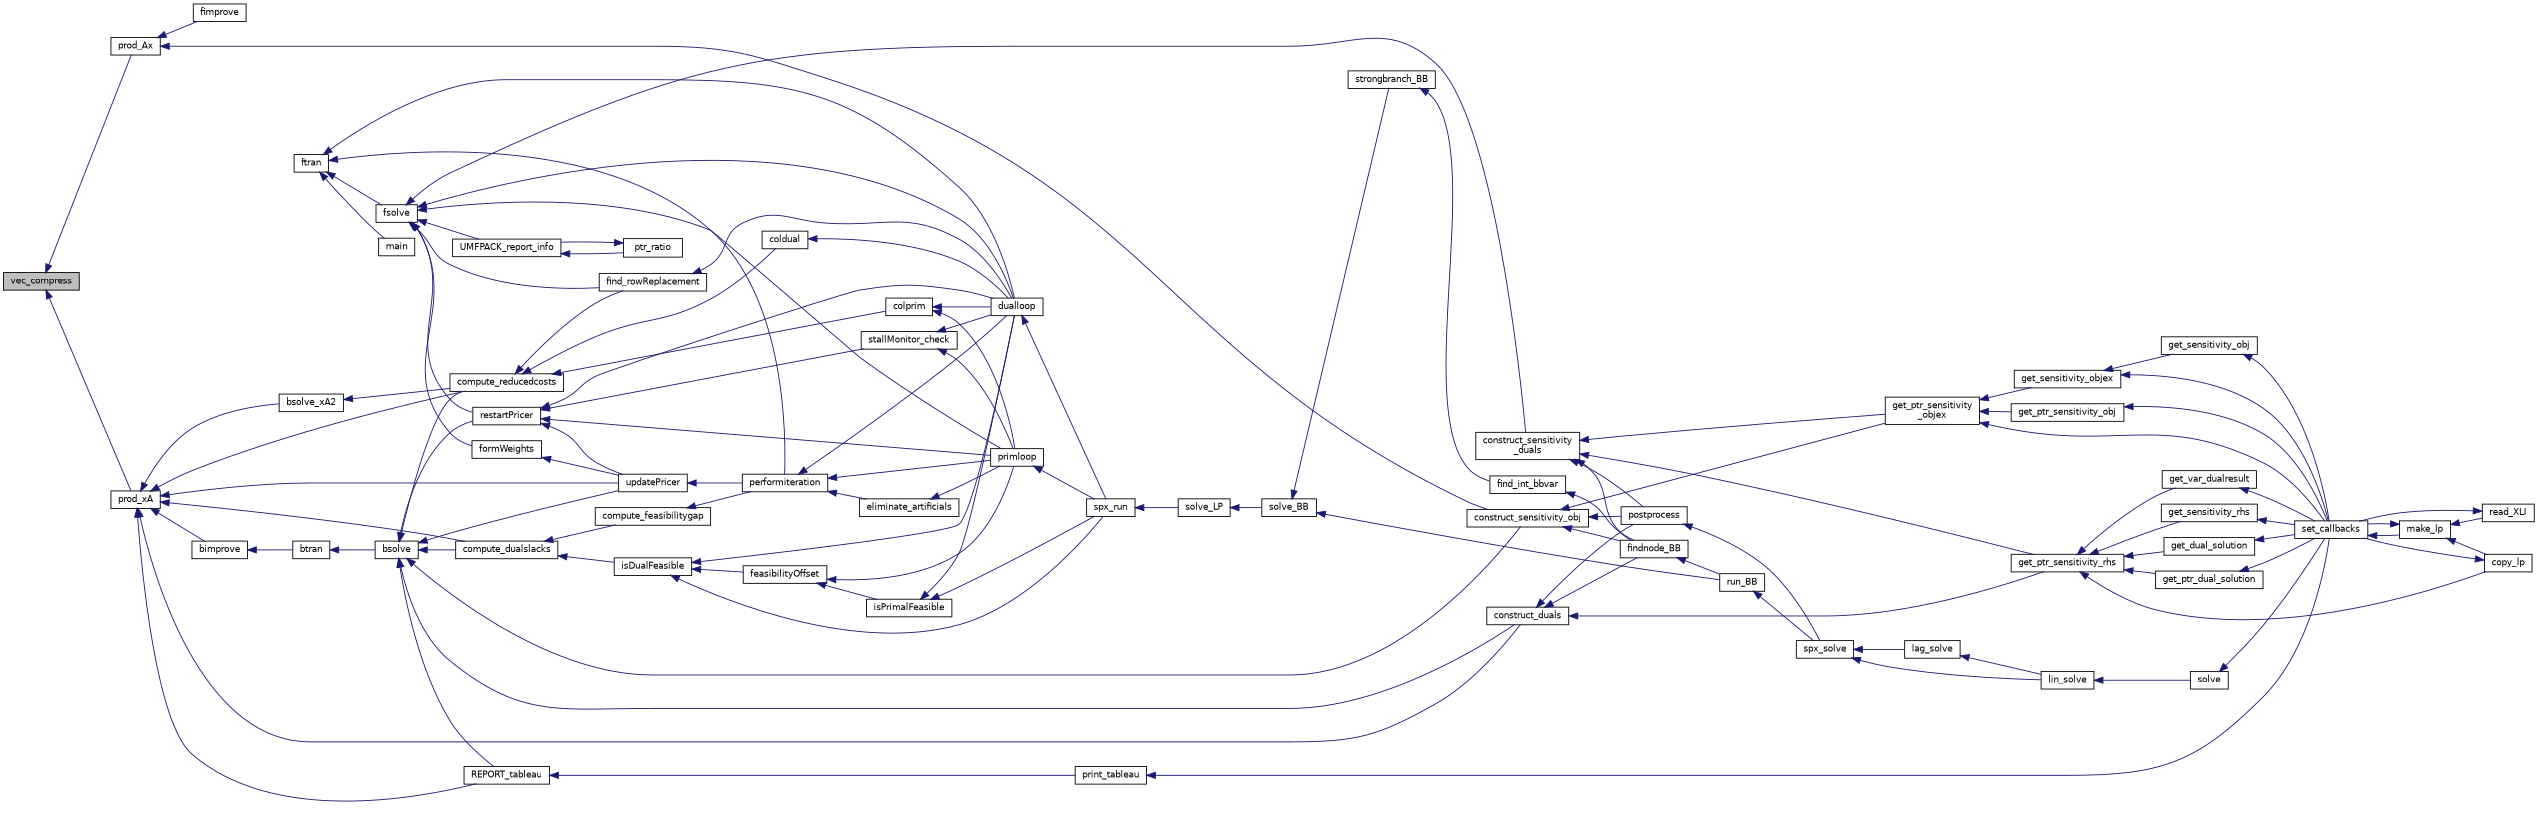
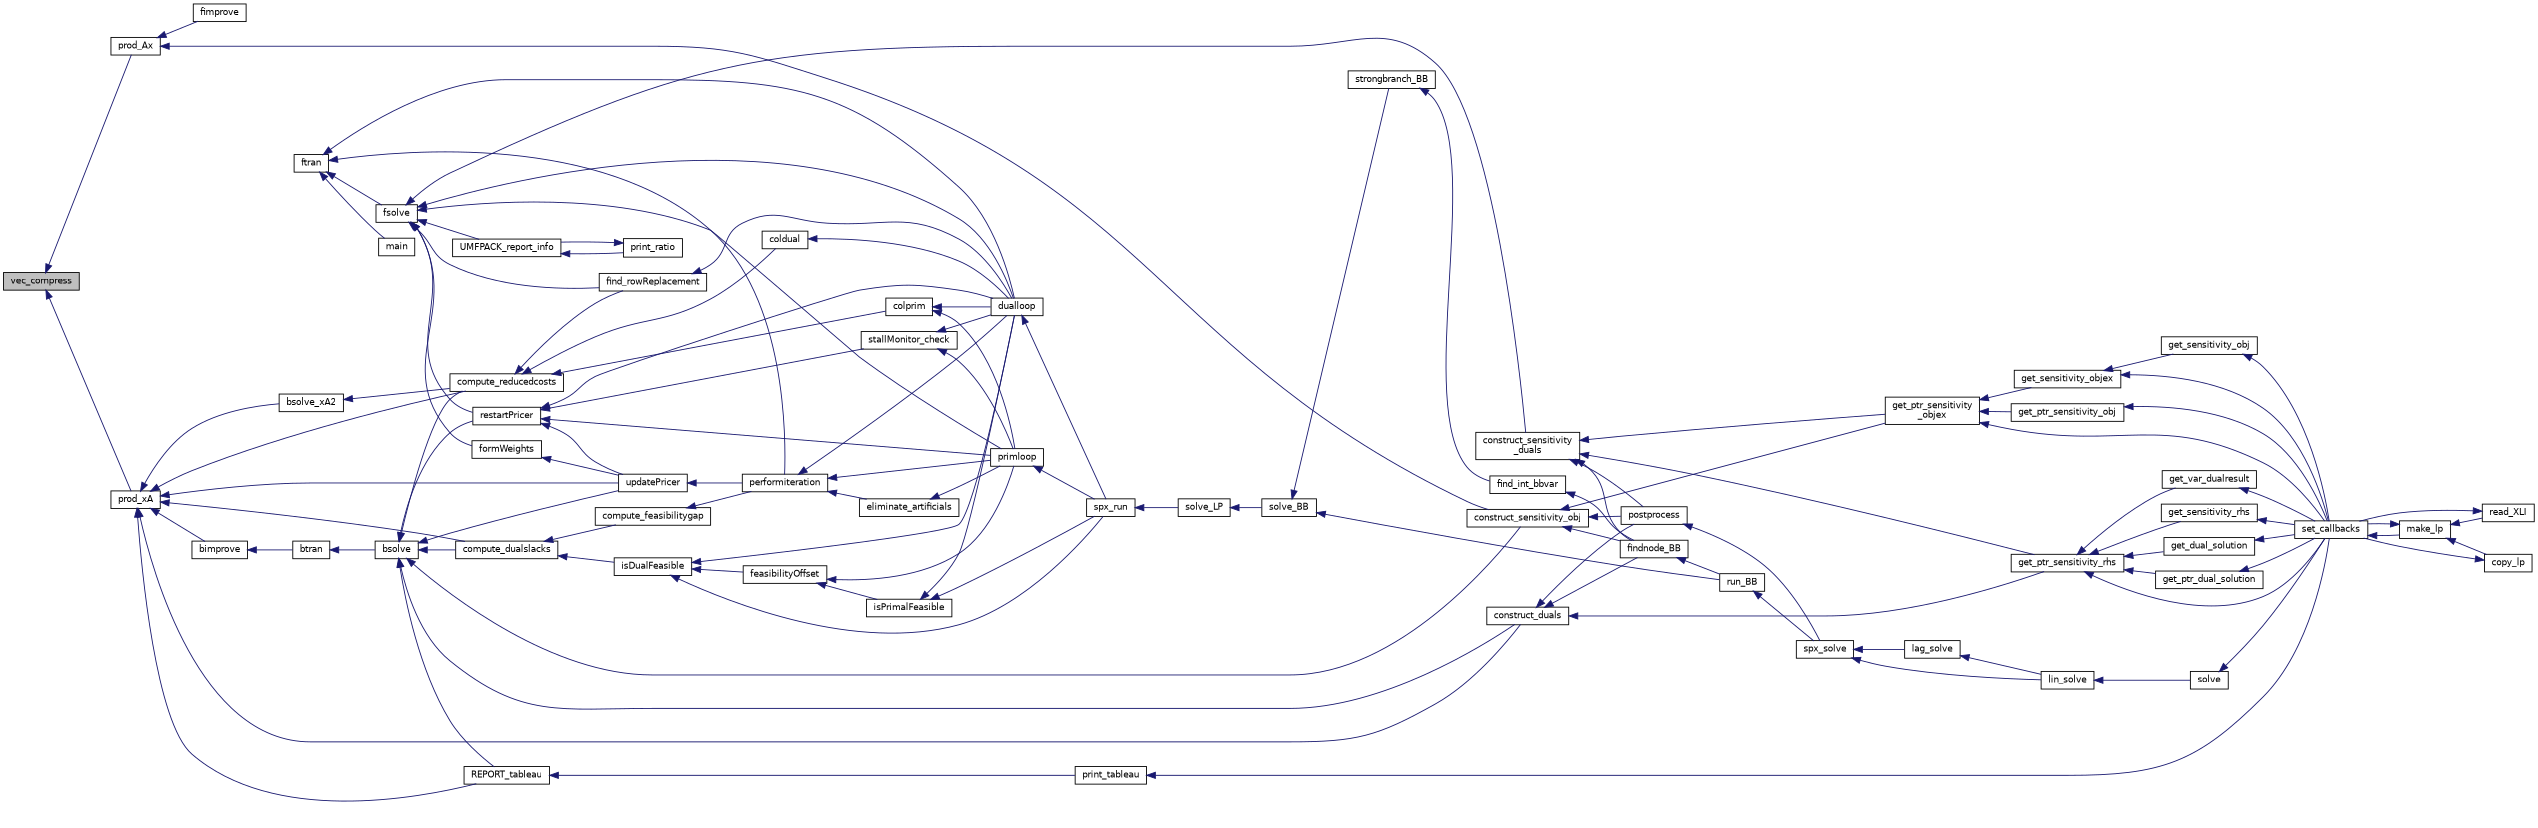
node "ptr_ratio": label "ptr_ratio" -> "print_ratio"
edge "copy_lp" -> "get_ptr_sensitivity_rhs": now "set_callbacks" -> "get_ptr_sensitivity_rhs"
